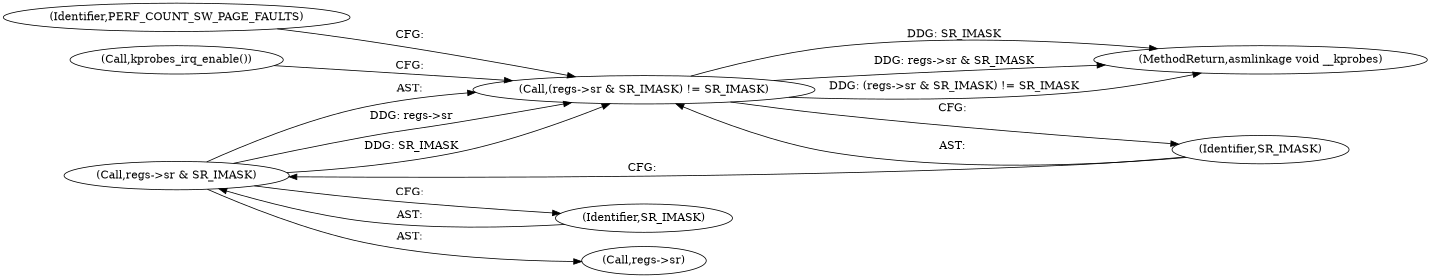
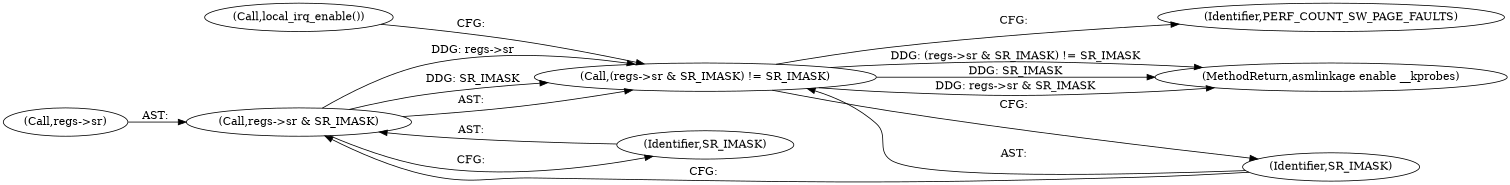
edge "(Identifier,PERF_COUNT_SW_PAGE_FAULTS)" -> "(Call,(regs->sr & SR_IMASK) != SR_IMASK)": reversed
node "(Call,kprobes_irq_enable())": label "(Call,kprobes_irq_enable())" -> "(Call,local_irq_enable())"
node "(MethodReturn,asmlinkage void __kprobes)": label "(MethodReturn,asmlinkage void __kprobes)" -> "(MethodReturn,asmlinkage enable __kprobes)"
edge "(Call,regs->sr & SR_IMASK)" -> "(Call,regs->sr)": reversed
